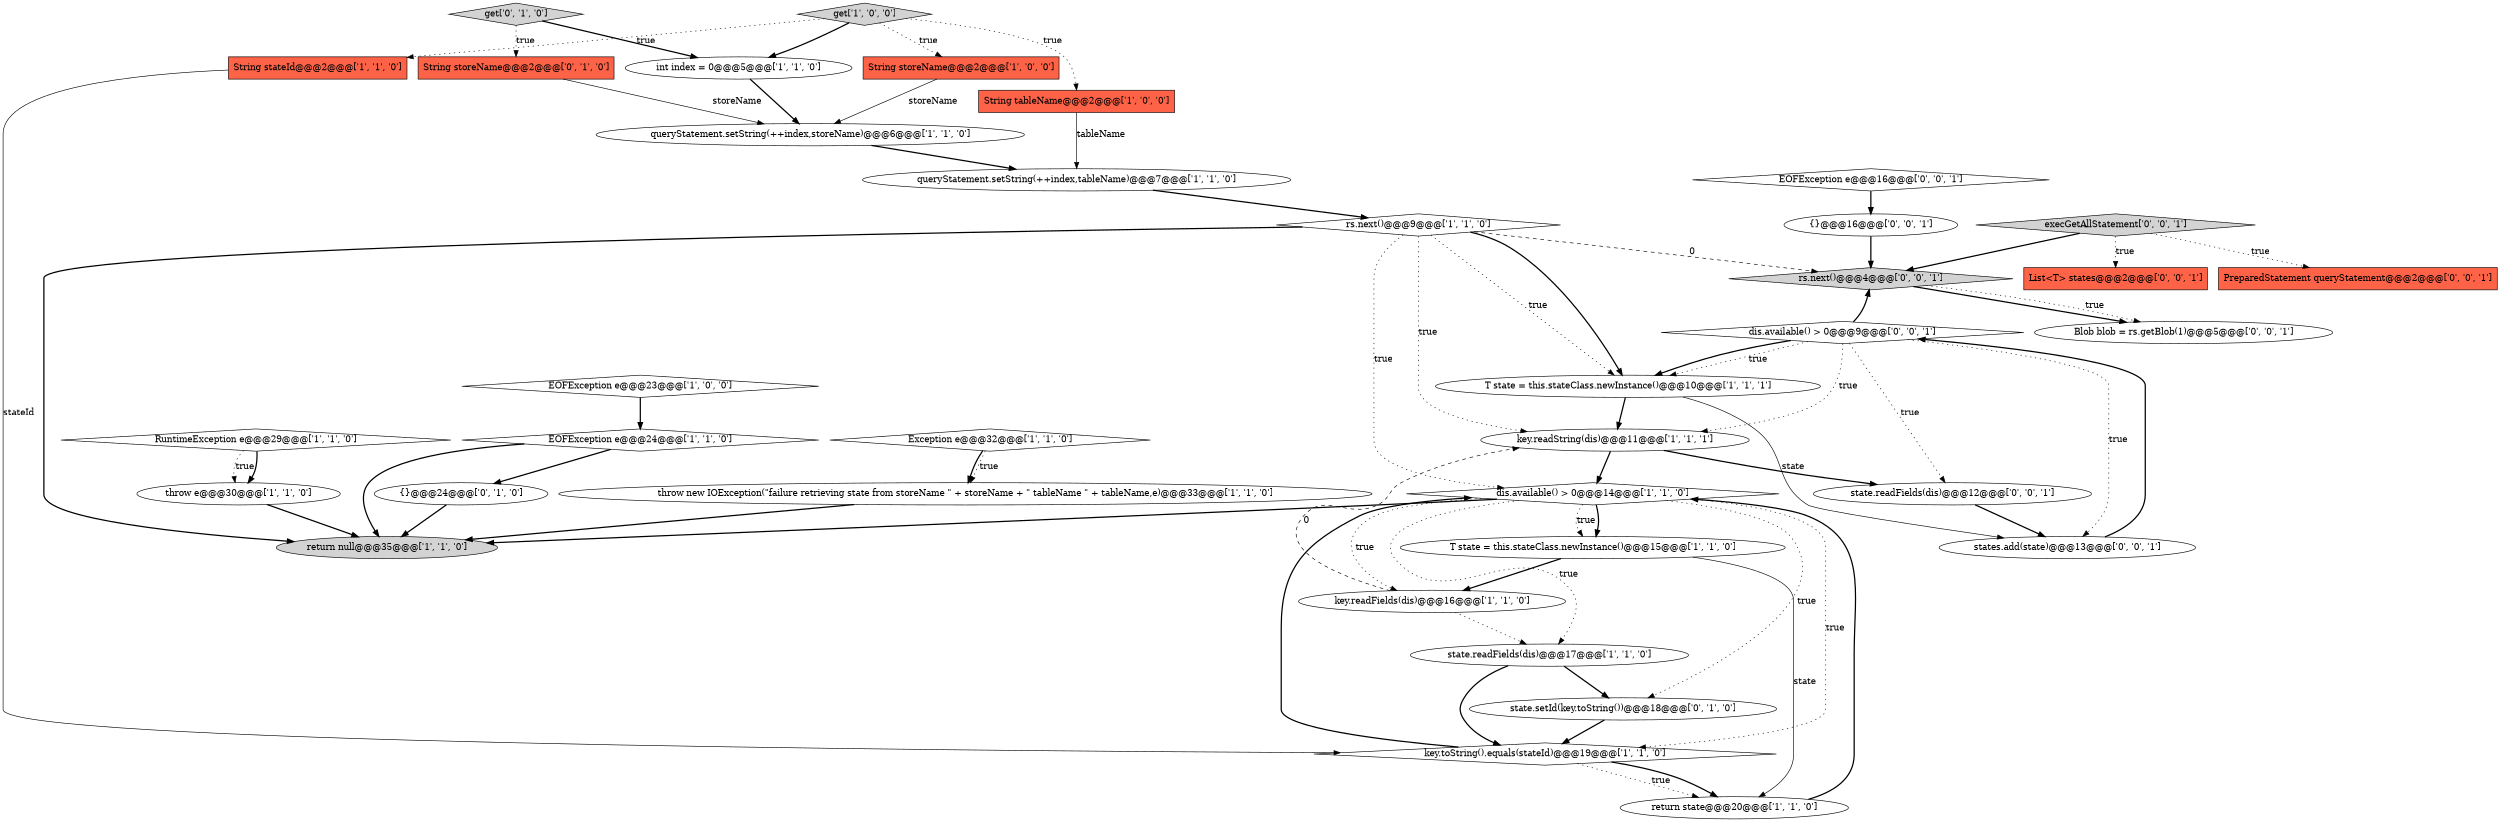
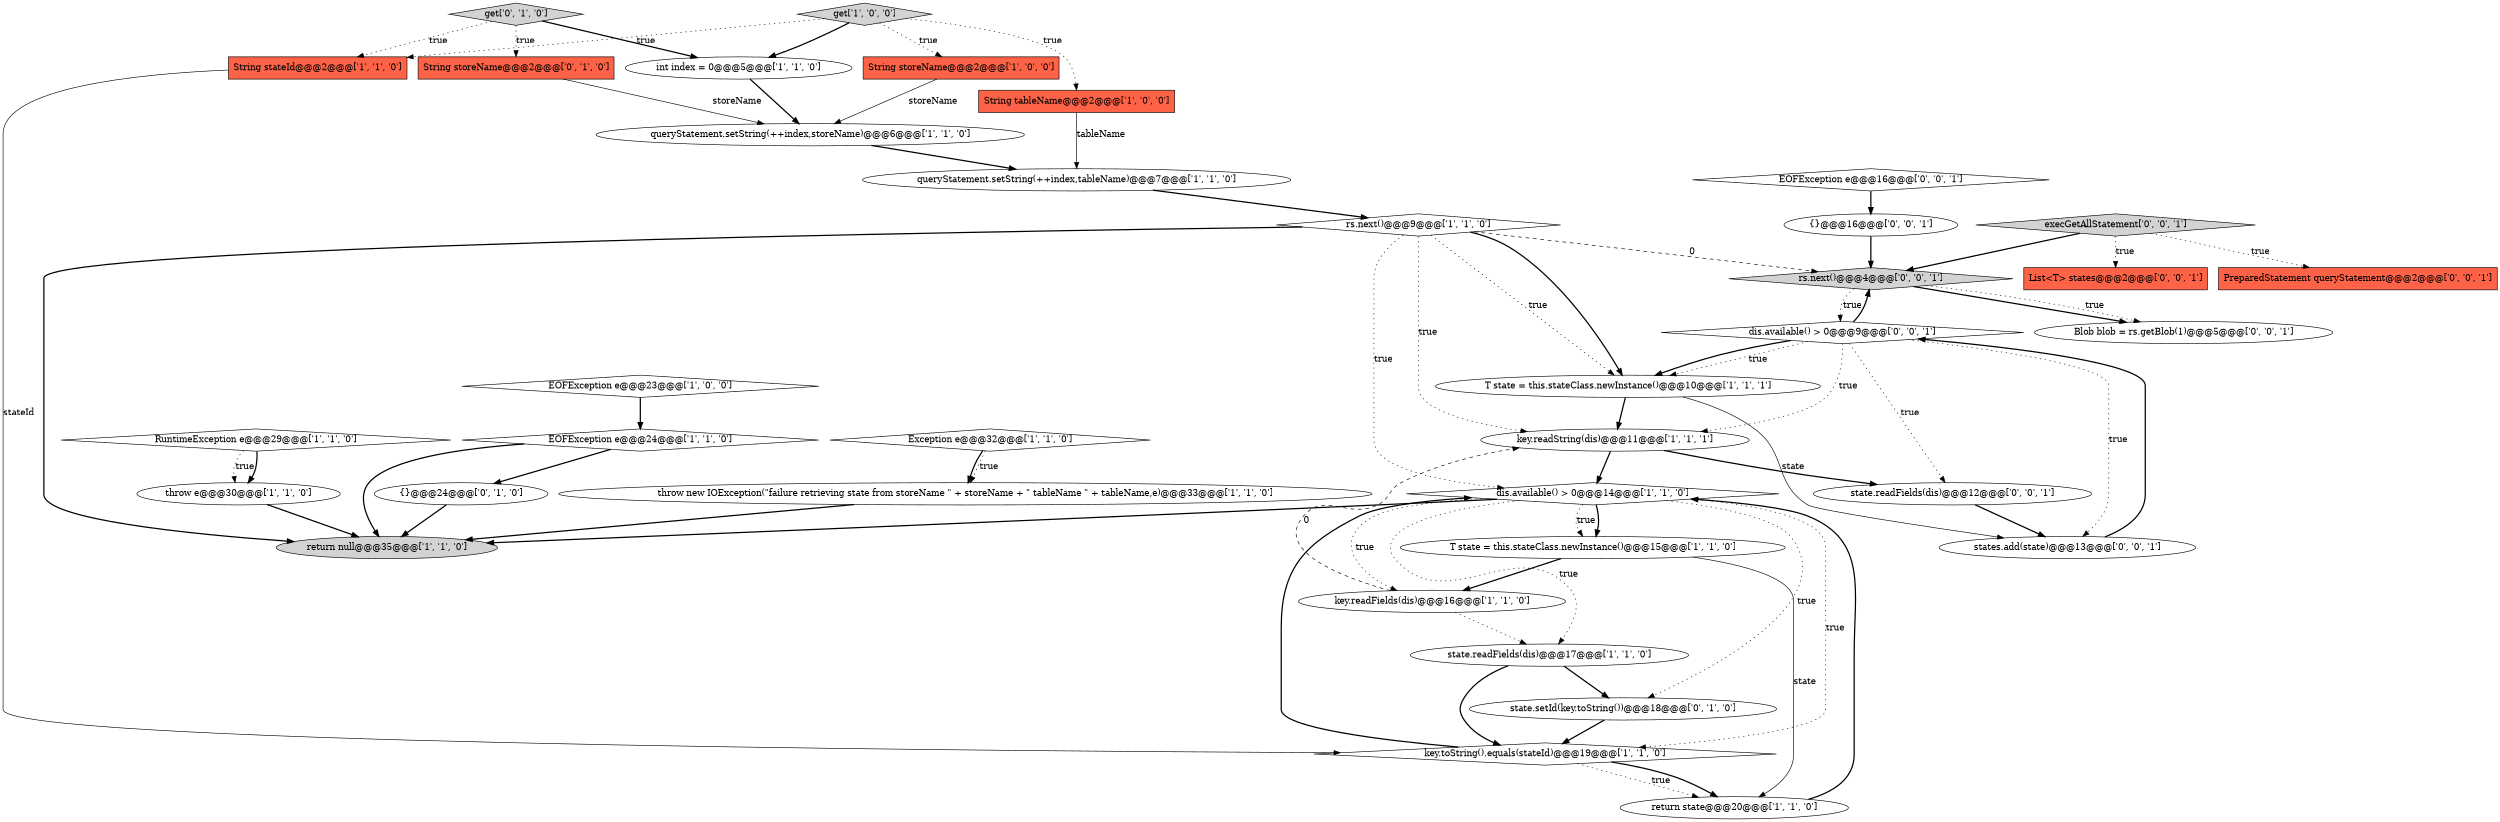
edge "get['0', '1', '0']" -> "String stateId@@@2@@@['1', '1', '0']": added, label "true"
edge "rs.next()@@@4@@@['0', '0', '1']" -> "dis.available() > 0@@@9@@@['0', '0', '1']": added, label "true"
